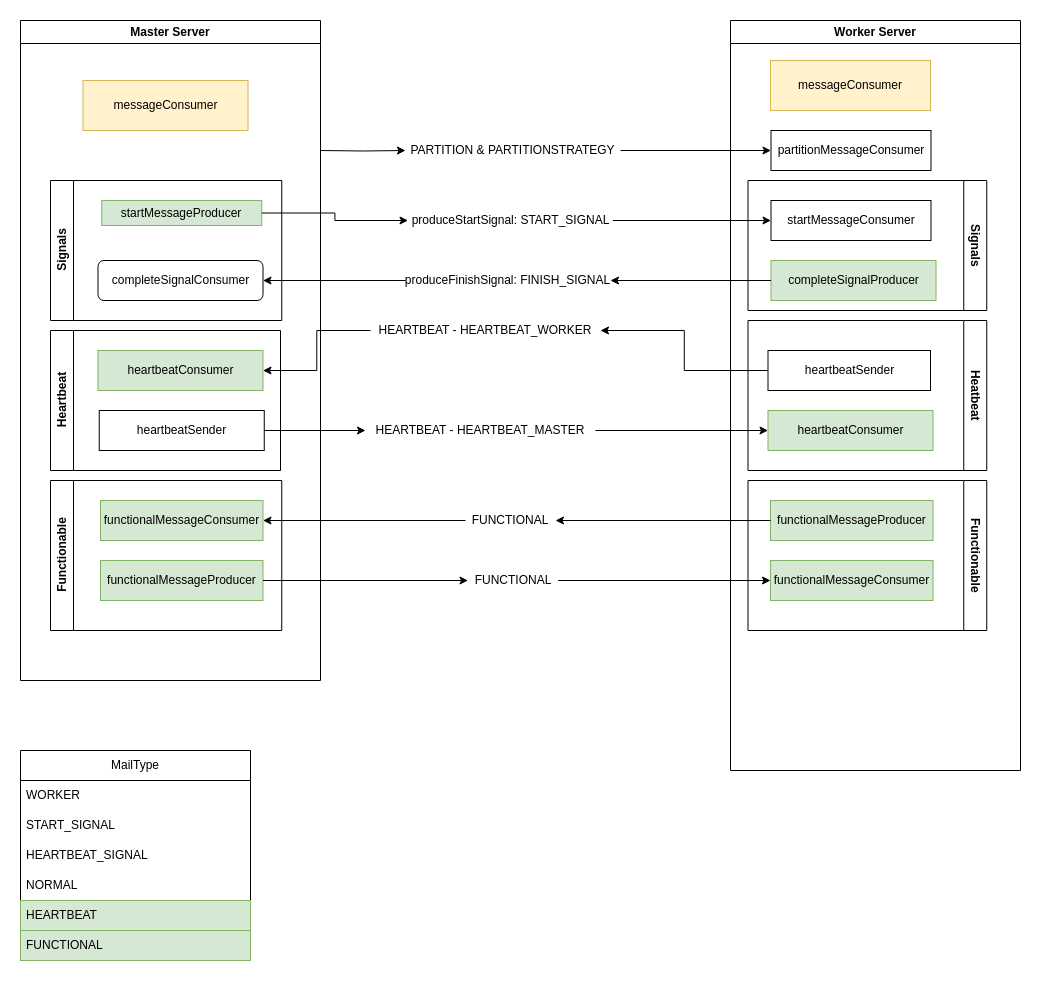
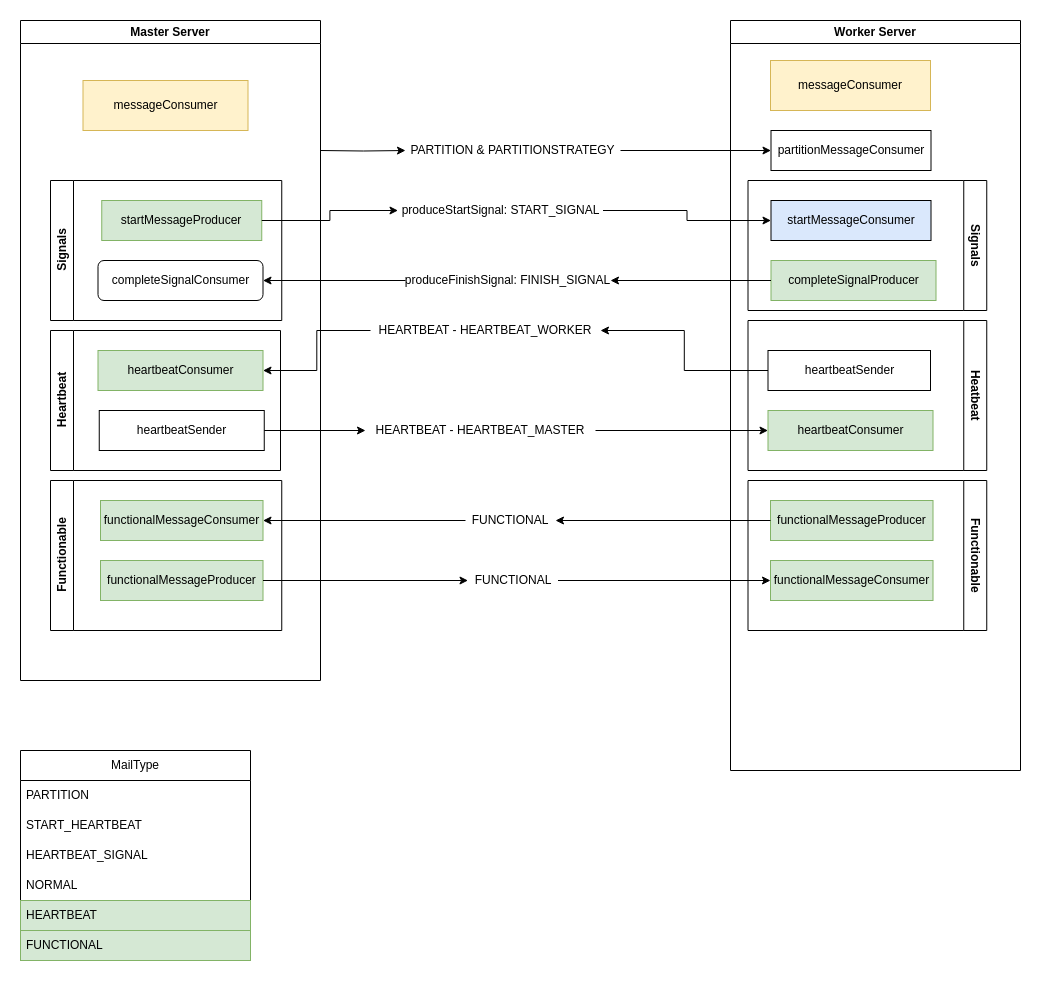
node "startMessageProducer": size 160x25 -> 160x40
node "produceStartSignal: START_SIGNAL": moved (511, 221) -> (501, 211)
node "startMessageConsumer": fillcolor #ffffff -> #dae8fc
node "WORKER": label "WORKER" -> "PARTITION"
node "START_SIGNAL": label "START_SIGNAL" -> "START_HEARTBEAT"
